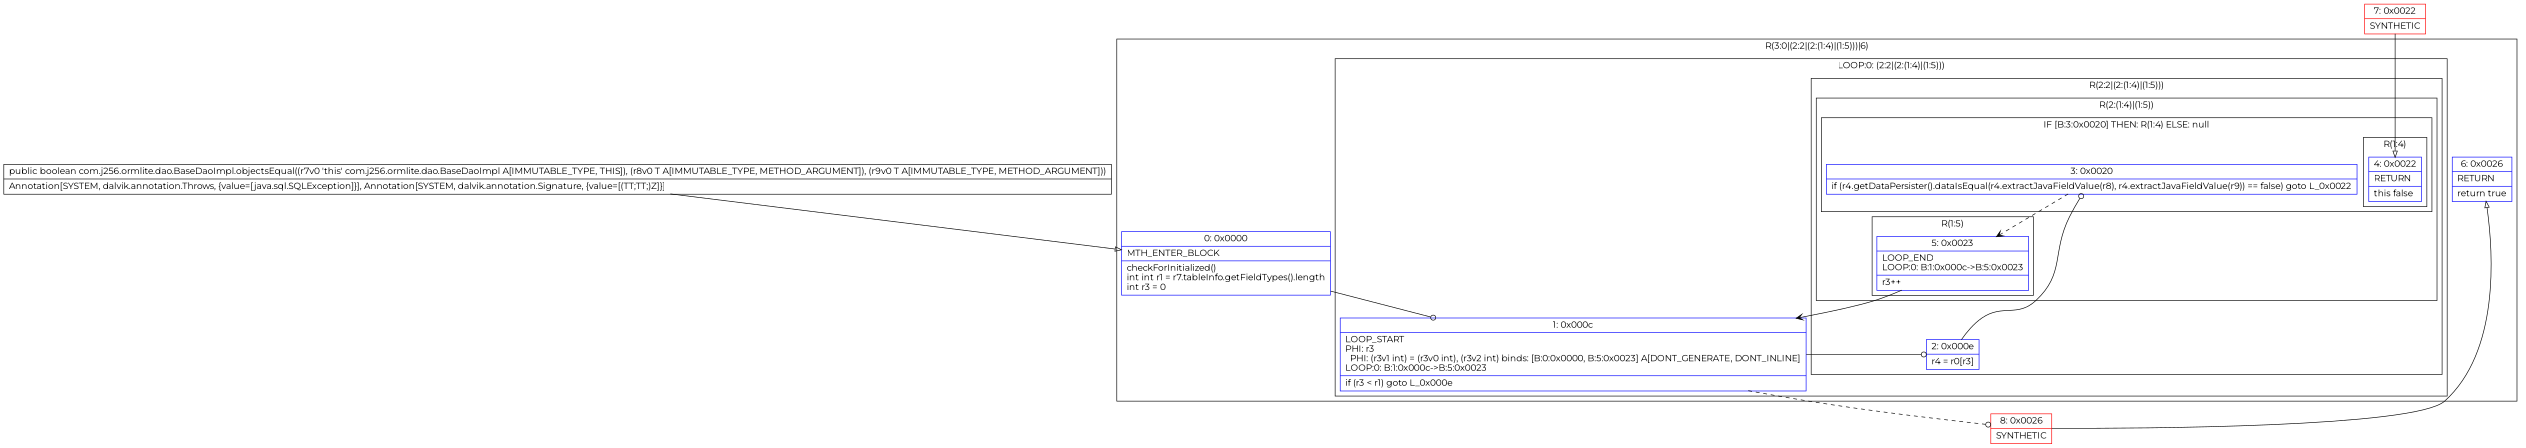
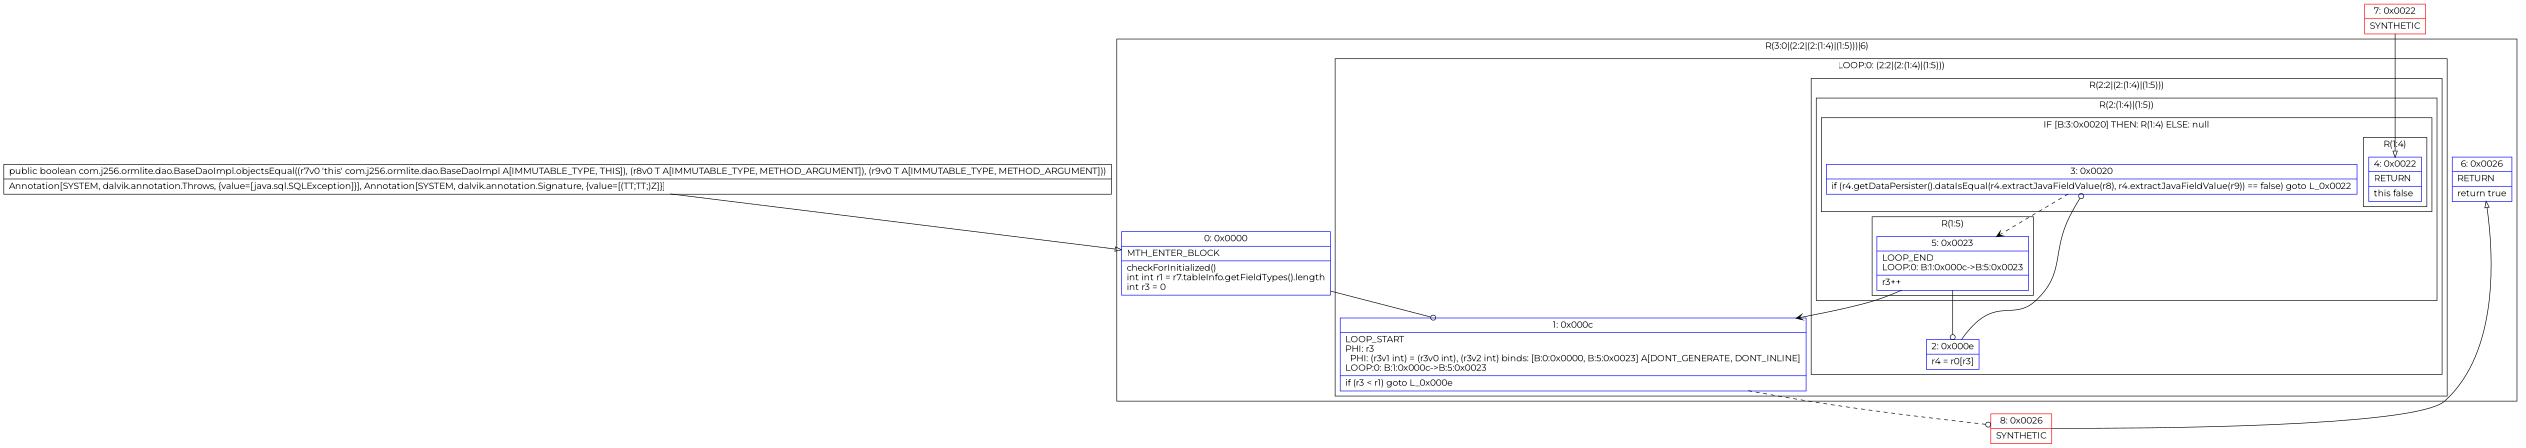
edge "1: 0x000c" -> "2: 0x000e": now "5: 0x0023" -> "2: 0x000e"
